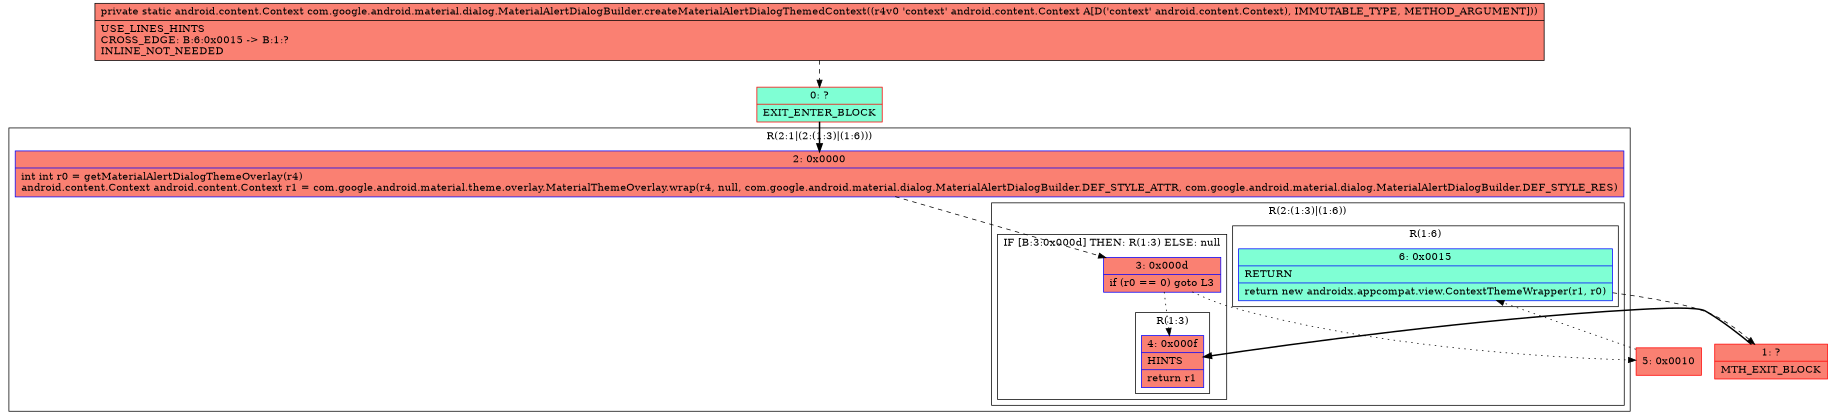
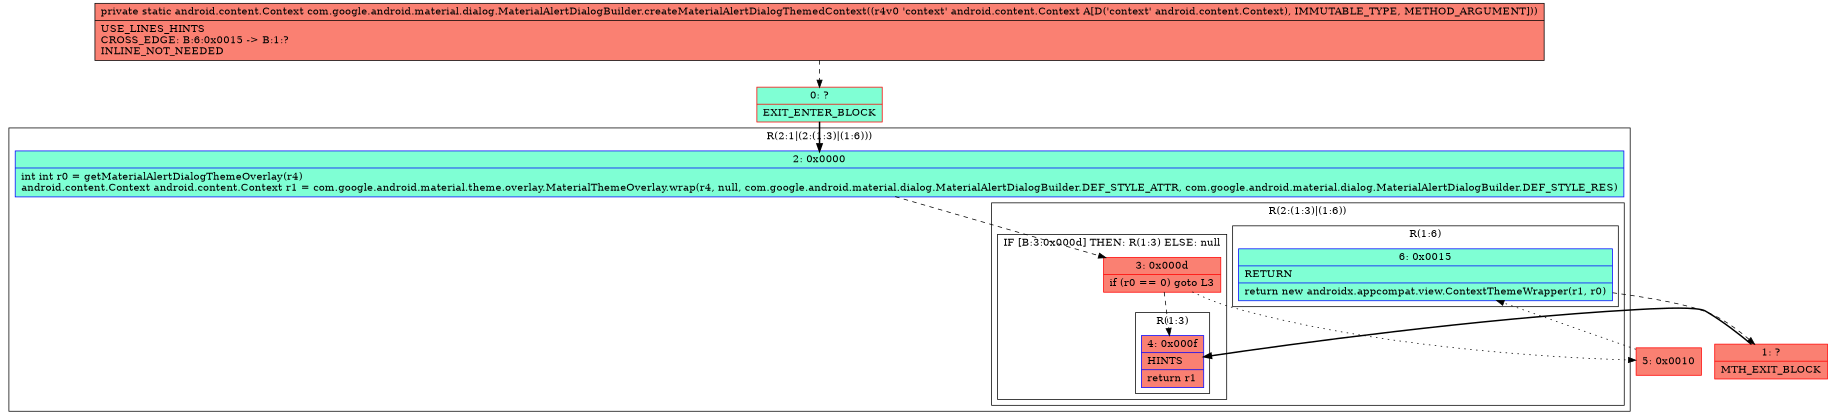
node "2: 0x0000": fillcolor salmon -> aquamarine
node "3: 0x000d": color blue -> red
edge "3: 0x000d" -> "4: 0x000f": style dotted -> dashed
